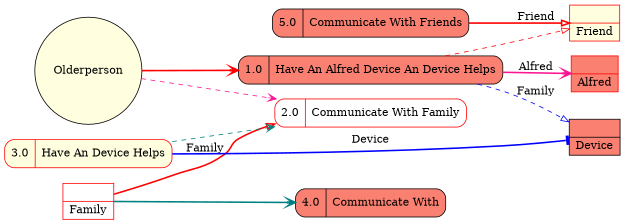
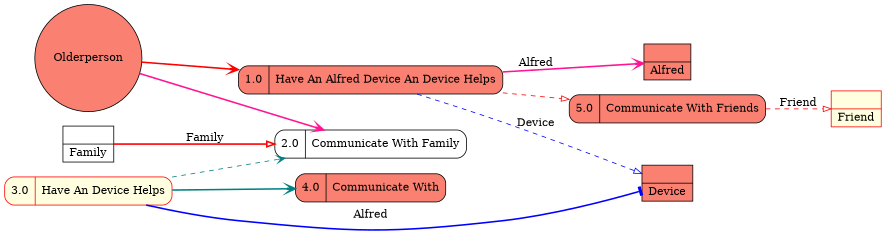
edge "5.0" -> "Friend": style bold -> dashed
edge "1.0" -> "Friend": now "1.0" -> "5.0"
node "Olderperson": fillcolor lightyellow -> salmon
node "Alfred": color red -> black
edge "Olderperson" -> "2.0": style dashed -> bold
edge "1.0" -> "Device": label "Family" -> "Device"
node "2.0": color red -> black
edge "3.0" -> "Device": label "Device" -> "Alfred"
node "Family": color red -> black
edge "Family" -> "4.0": now "3.0" -> "4.0"
